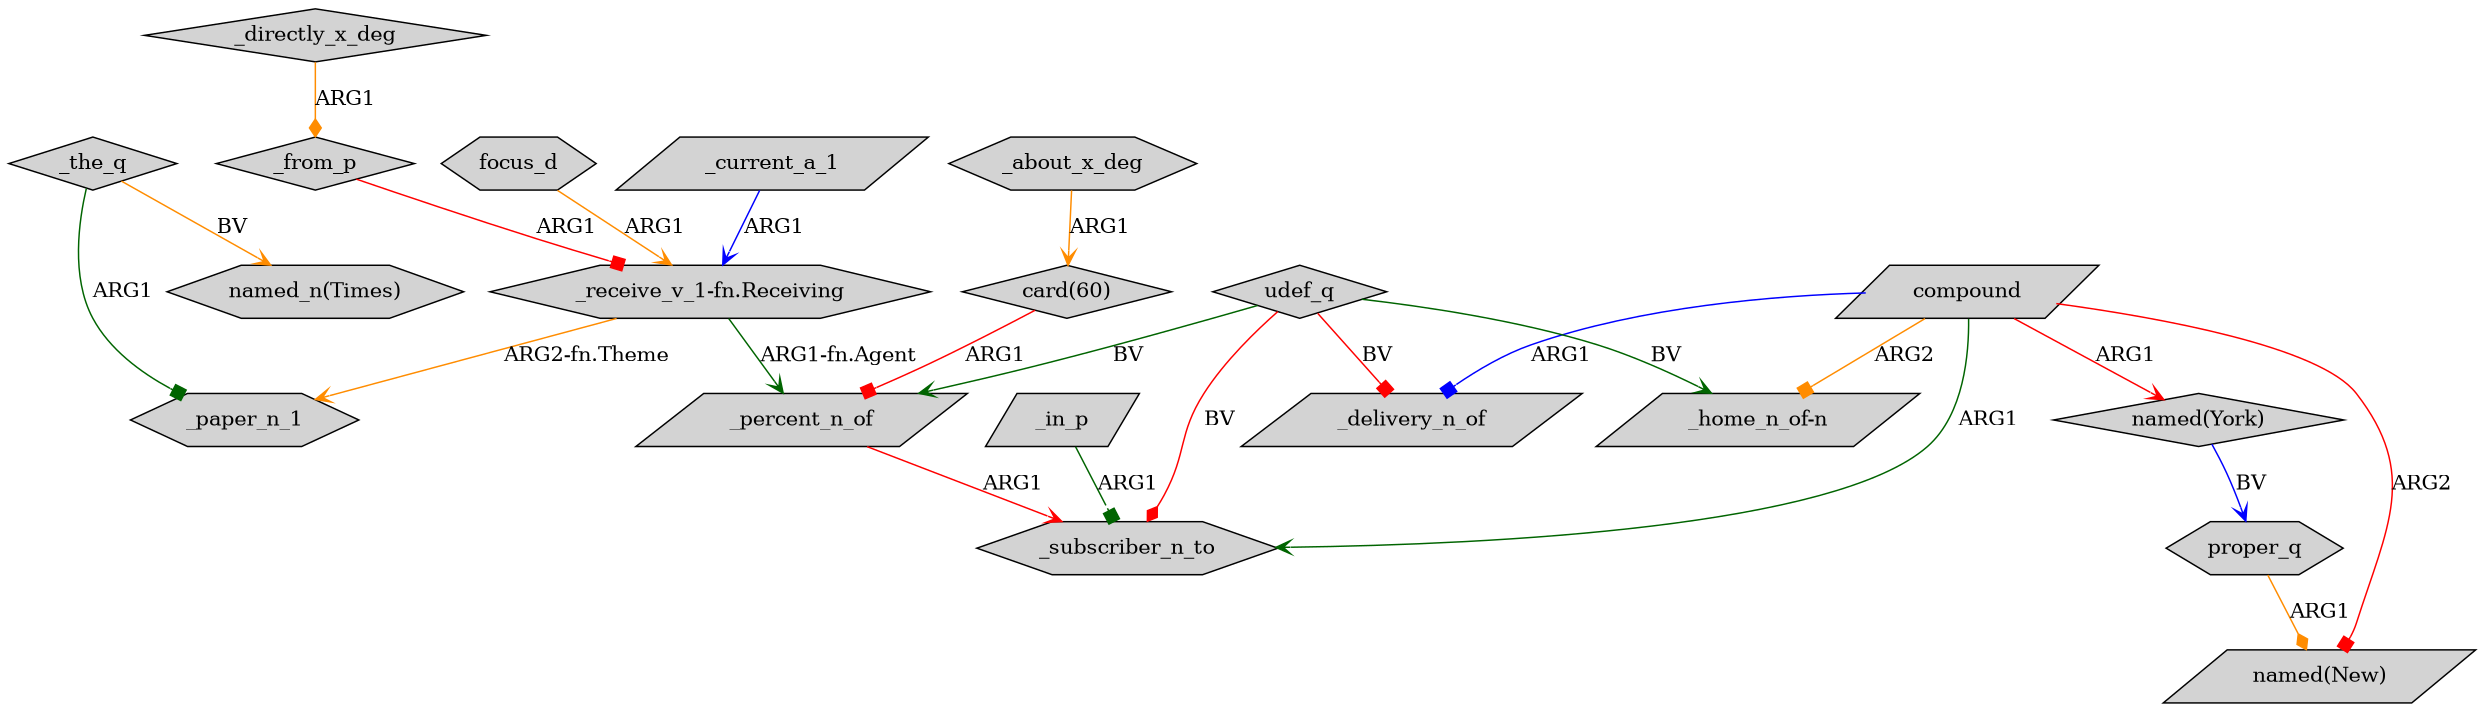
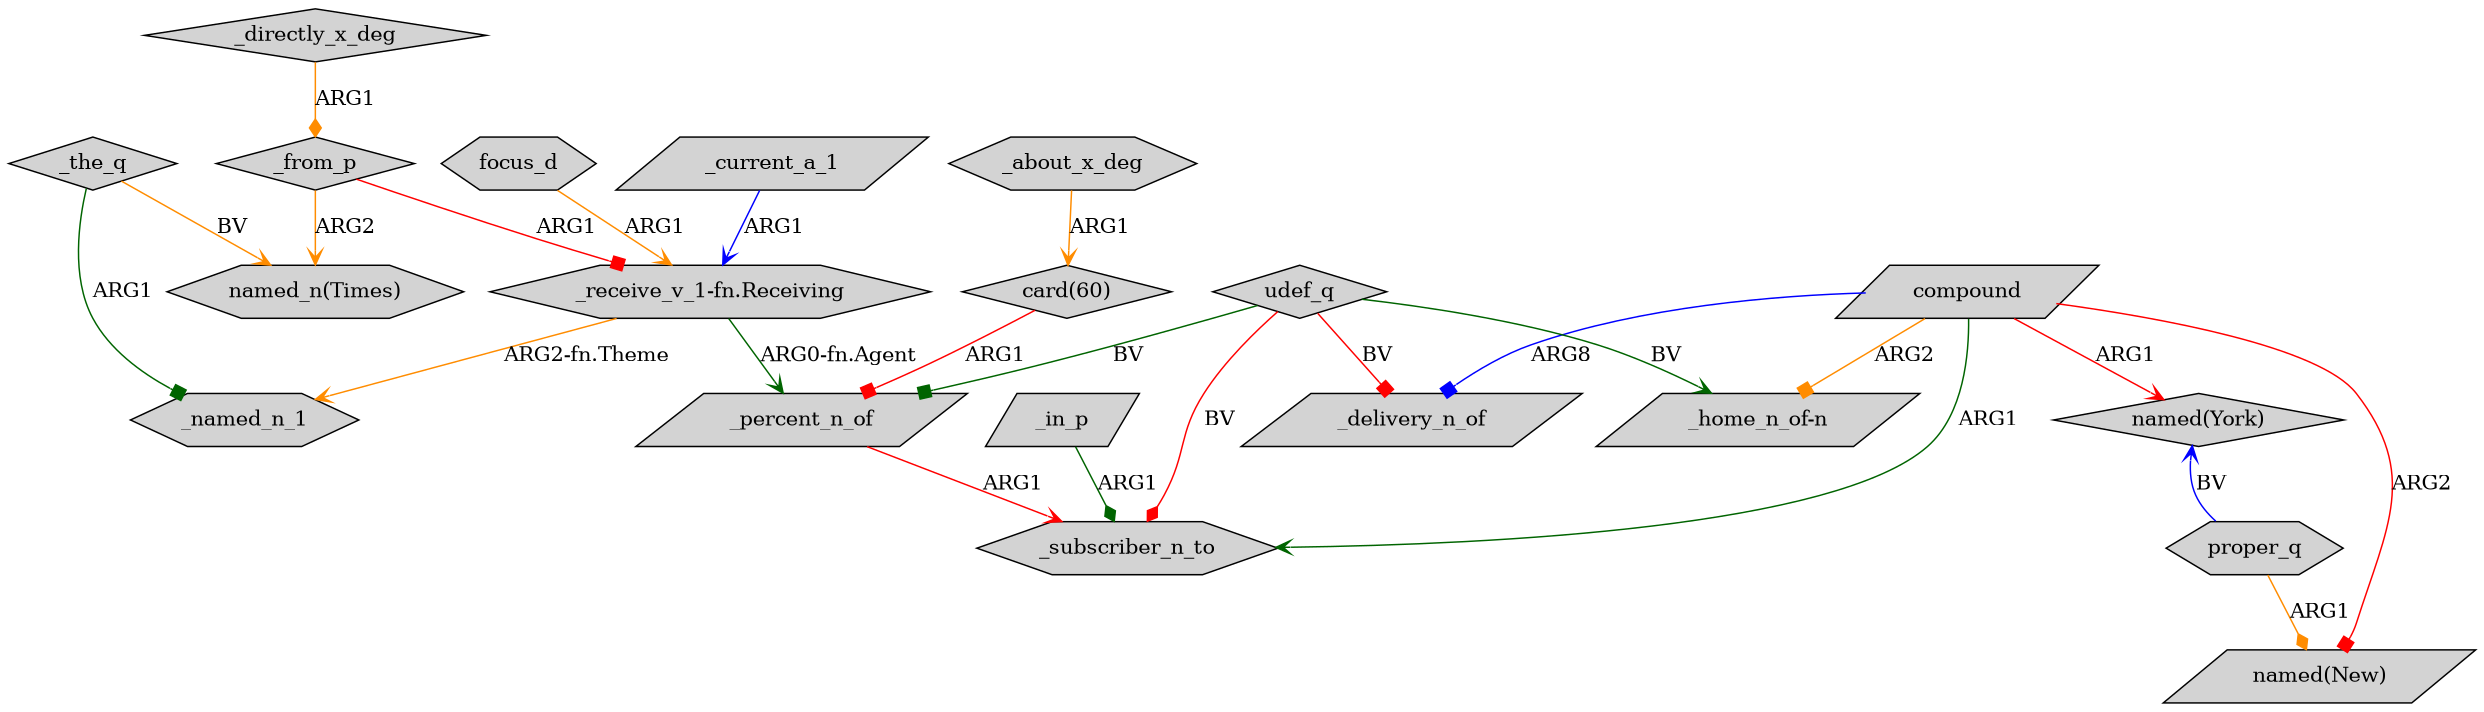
edge "_from_p" -> "named_n(Times)": added, label "ARG2"
edge "udef_q" -> "_percent_n_of": arrowhead vee -> box
edge "_receive_v_1-fn.Receiving" -> "_percent_n_of": label "ARG1-fn.Agent" -> "ARG0-fn.Agent"
edge "compound" -> "_delivery_n_of": label "ARG1" -> "ARG8"
node "_paper_n_1": label "_paper_n_1" -> "_named_n_1"
edge "named(York)" -> "proper_q": reversed
edge "_in_p" -> "_subscriber_n_to": arrowhead box -> diamond
